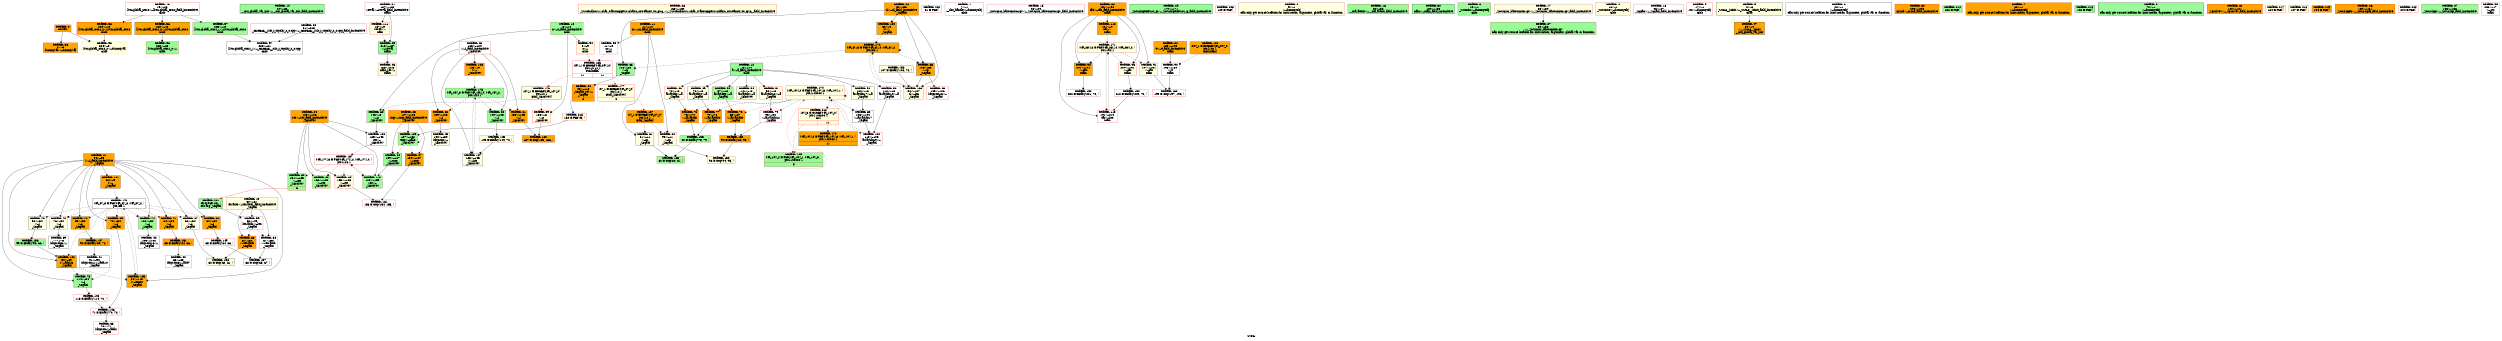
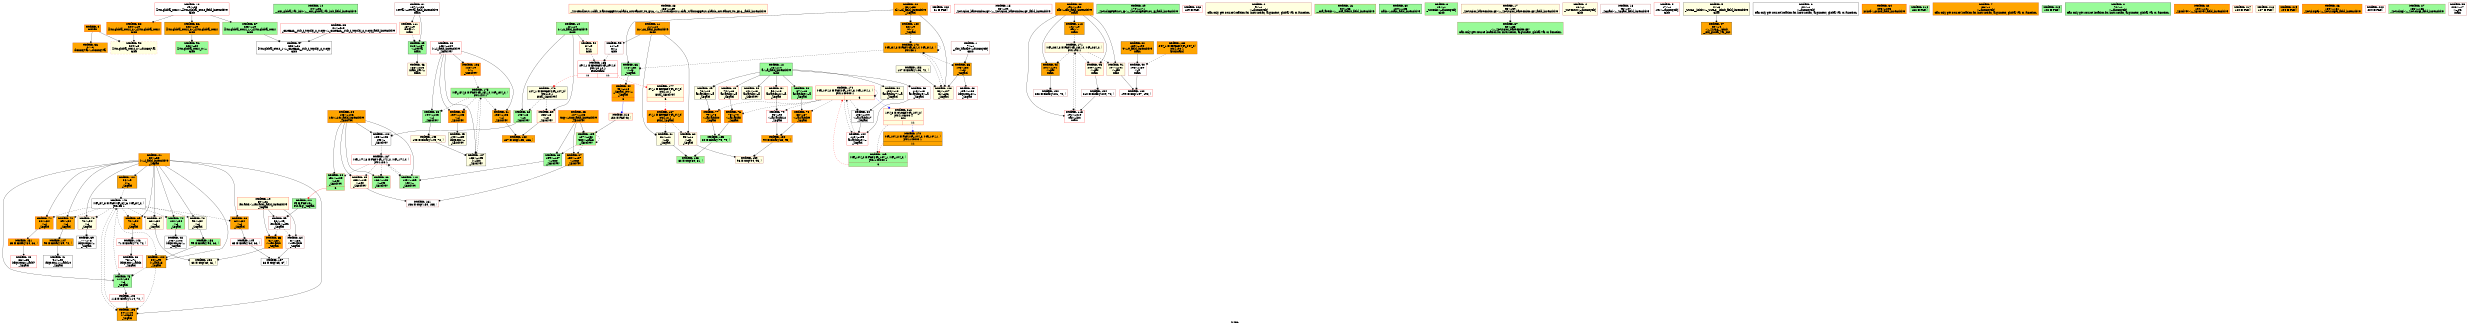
edge "NodeID: 20" -> "NodeID: 65": now "NodeID: 1" -> "NodeID: 65"
edge "NodeID: 148" -> "NodeID: 146": now "NodeID: 148" -> "NodeID: 105"
